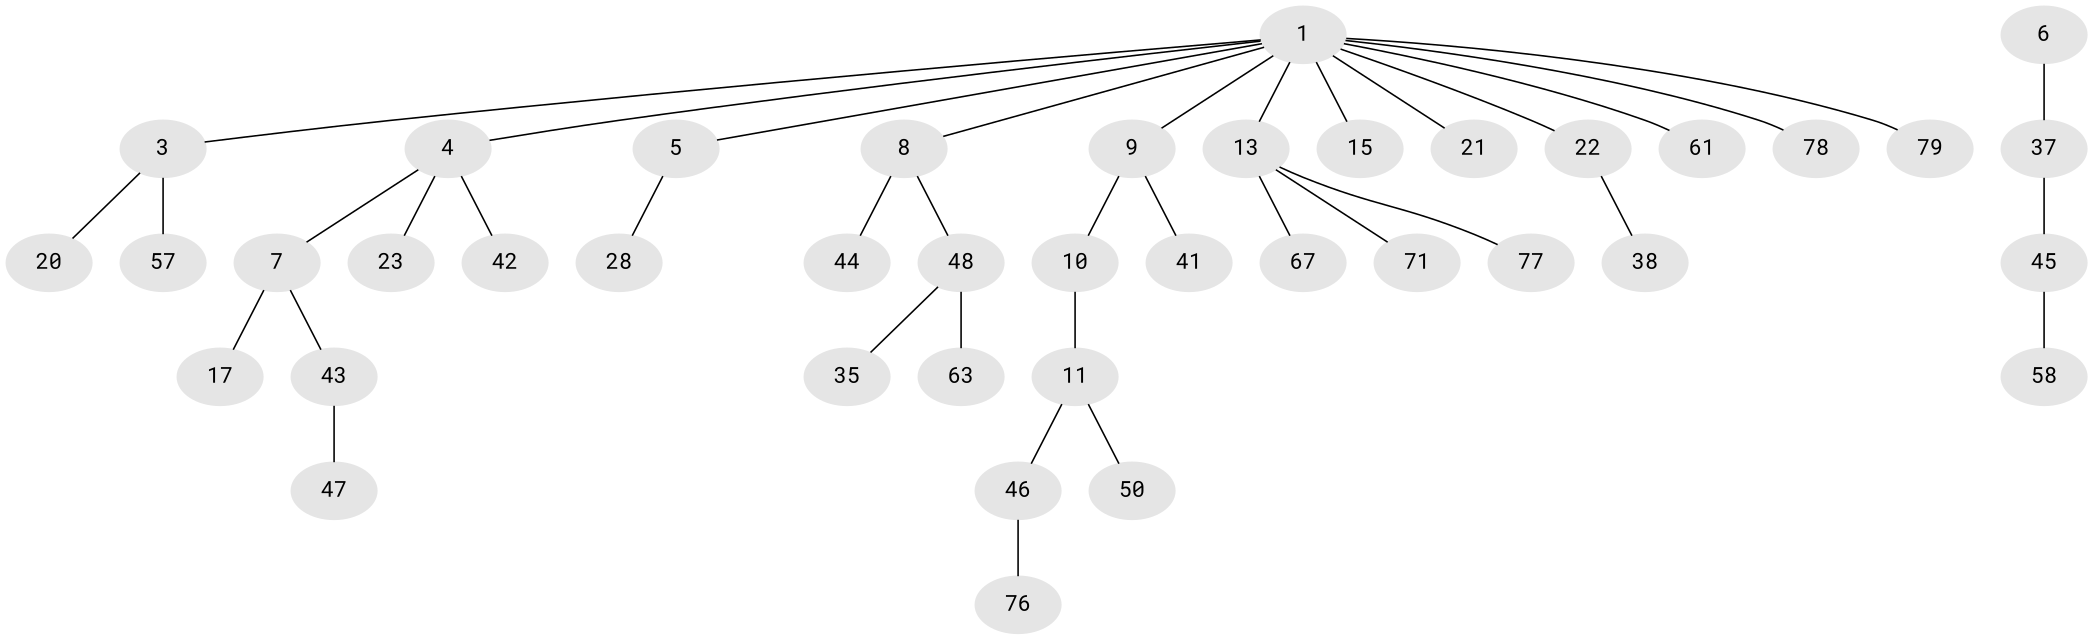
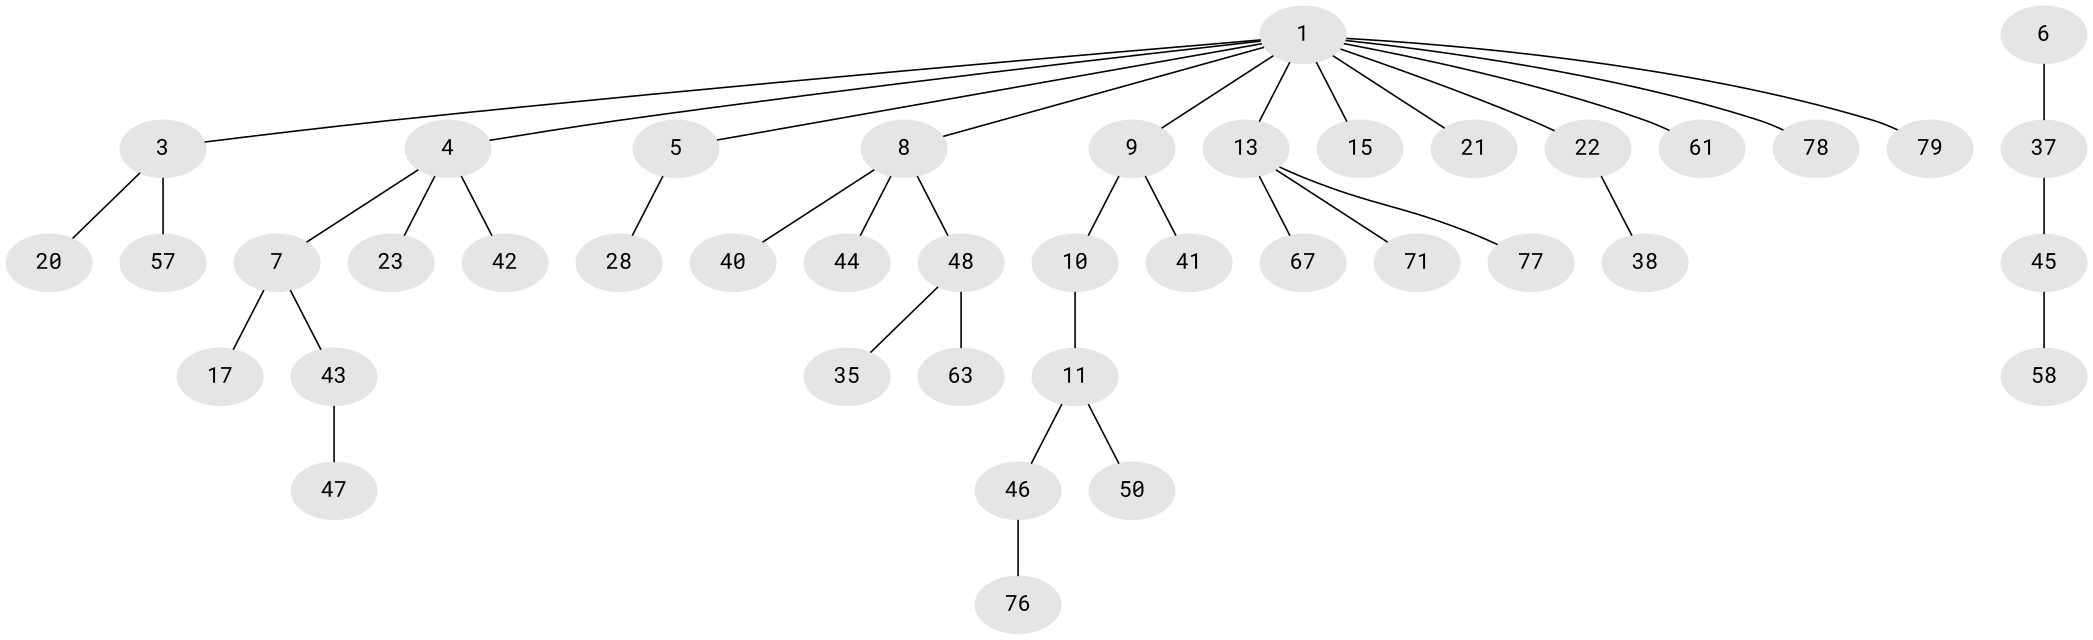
node "40": added
